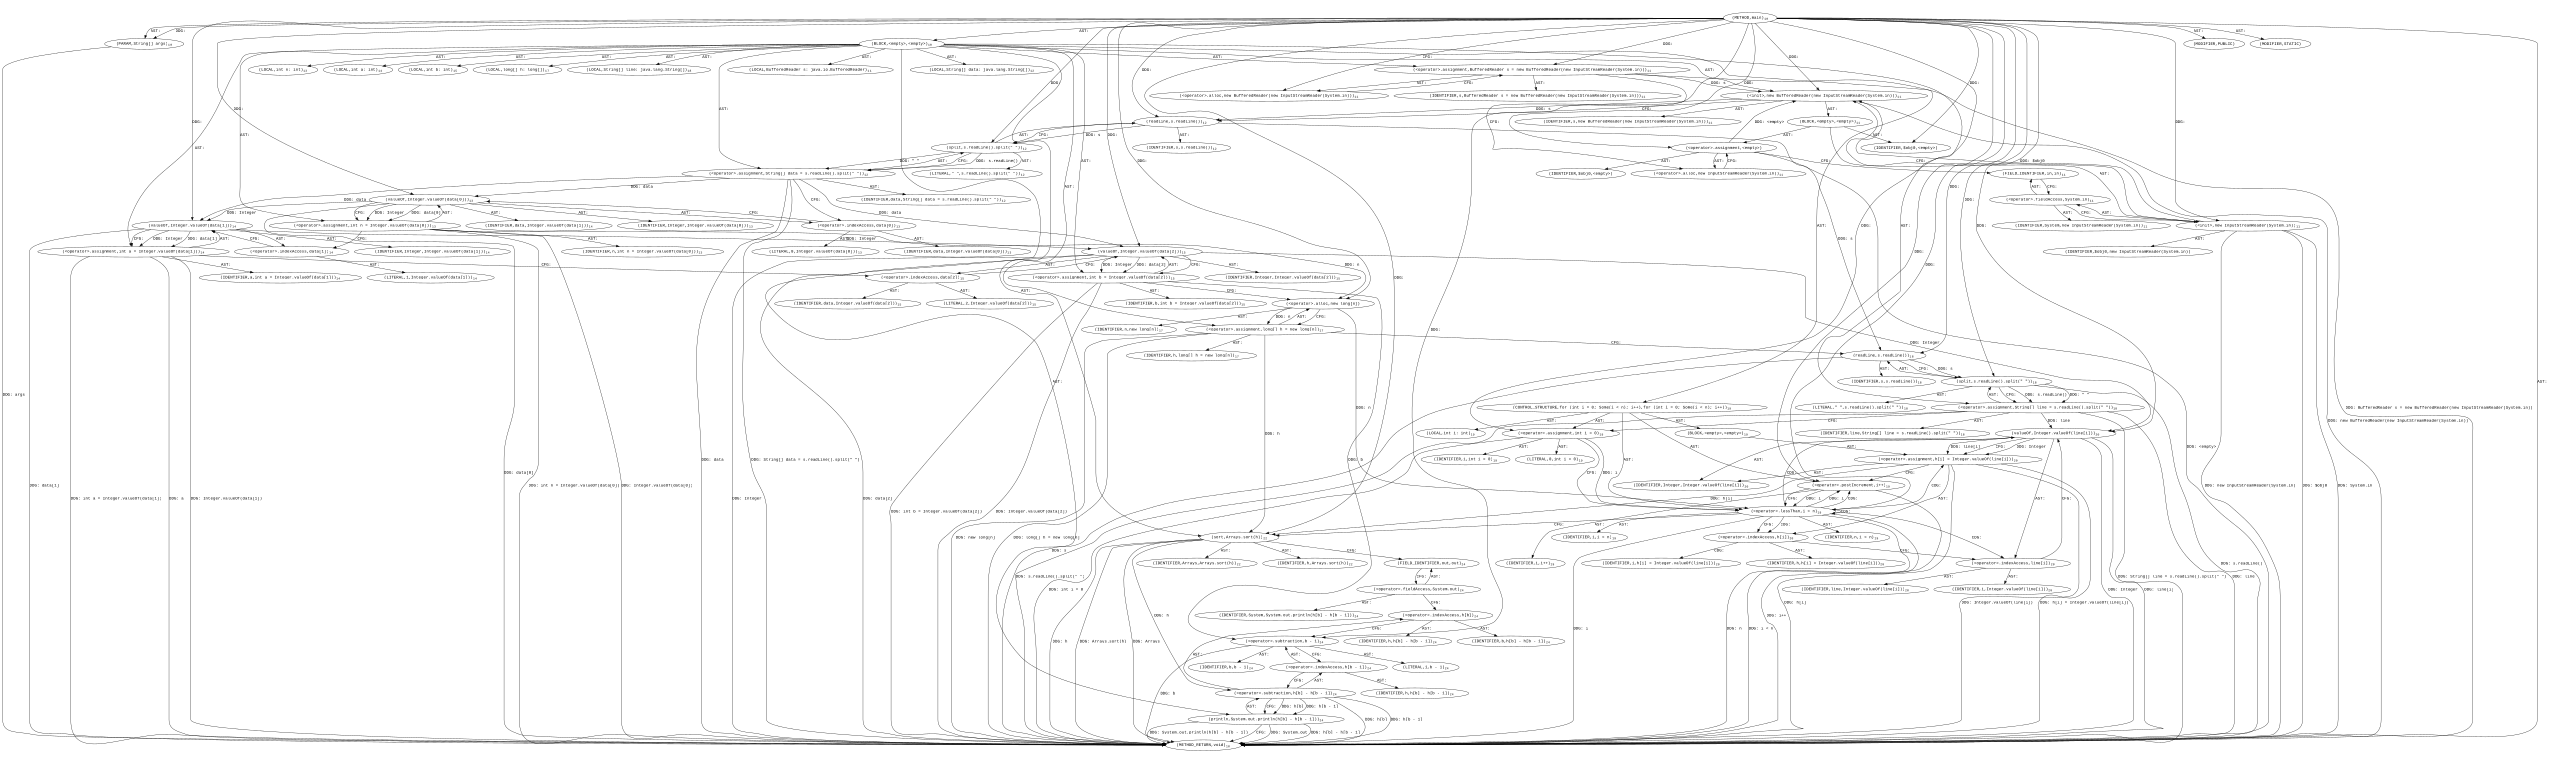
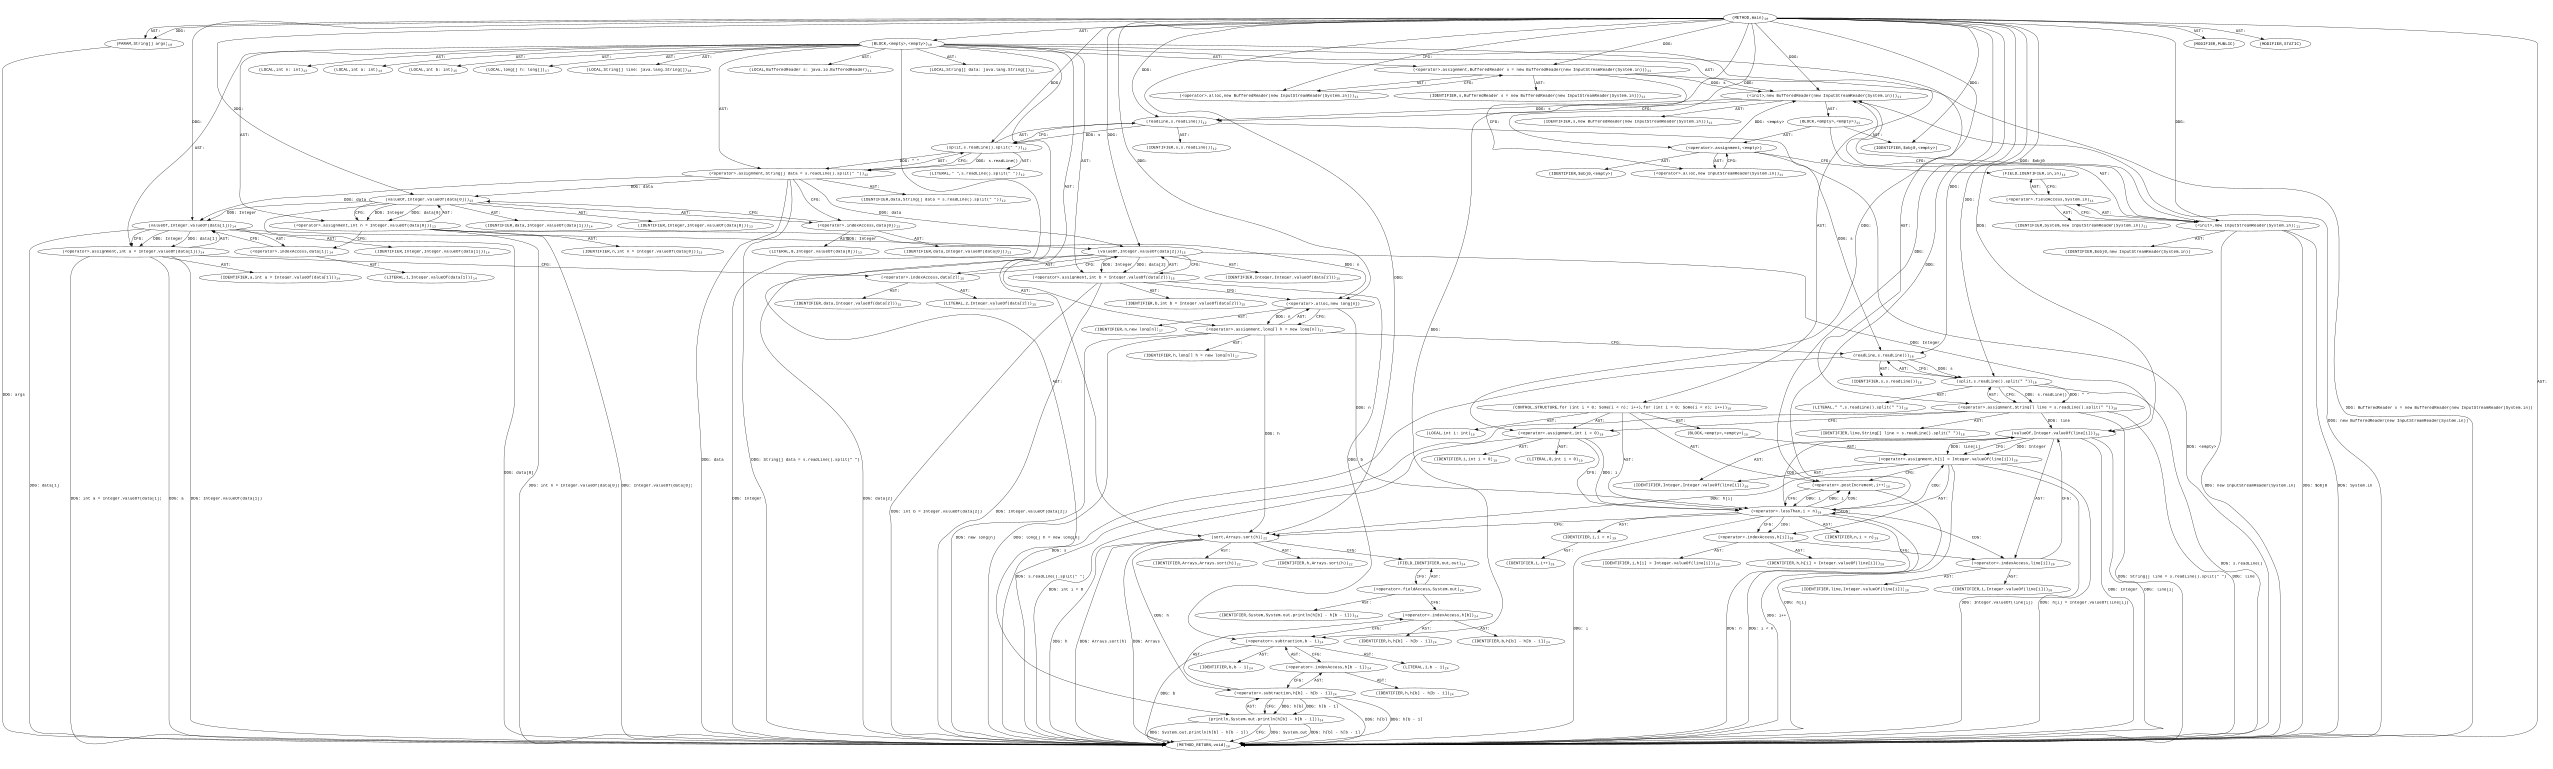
edge "(<operator>.postIncrement,i++)" -> "(IDENTIFIER,i,i++)": now "(IDENTIFIER,i,i < n)" -> "(IDENTIFIER,i,i++)"
edge "(<operator>.indexAccess,h[i])" -> "(IDENTIFIER,i,h[i] = Integer.valueOf(line[i]))": label "CDG: " -> "AST: "
